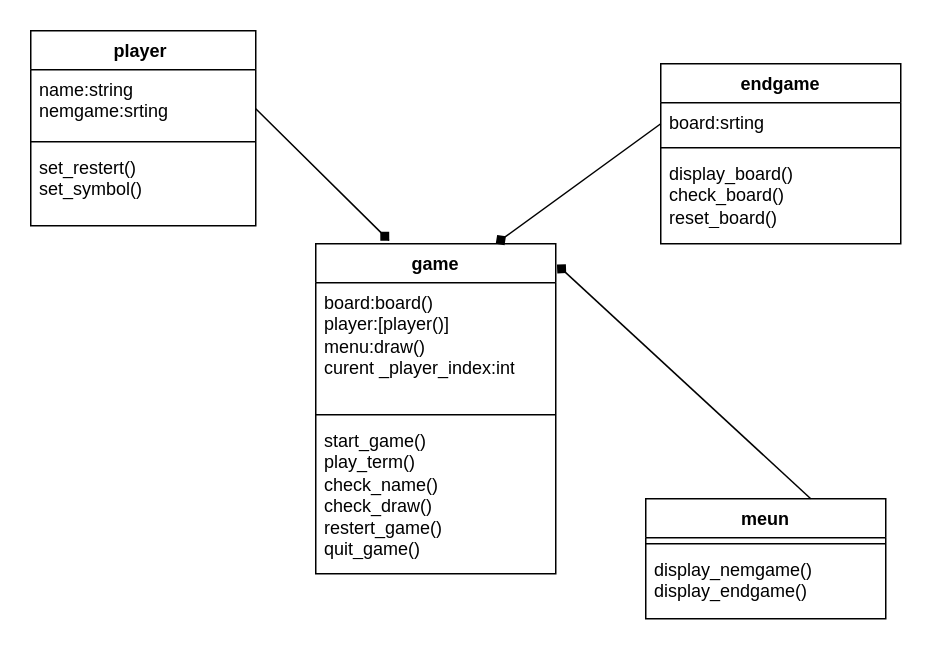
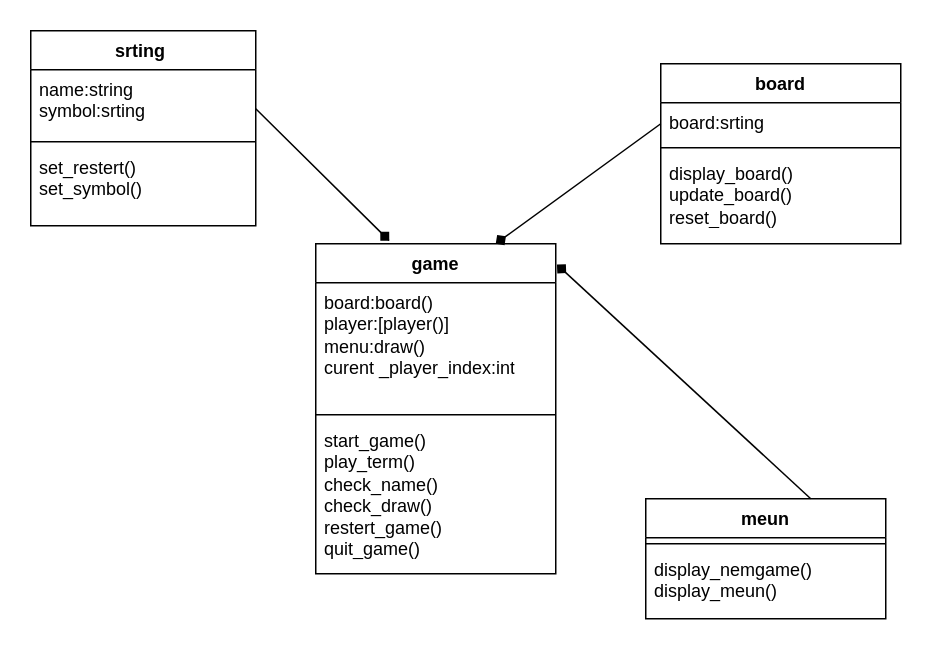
node "player": label "player" -> "srting"
node "endgame": label "endgame" -> "board"
node "name:string nemgame:srting": label "name:string nemgame:srting" -> "name:string symbol:srting"
node "display_board() check_board() reset_board()": label "display_board() check_board() reset_board()" -> "display_board() update_board() reset_board()"
node "display_nemgame() display_endgame()": label "display_nemgame() display_endgame()" -> "display_nemgame() display_meun()"
